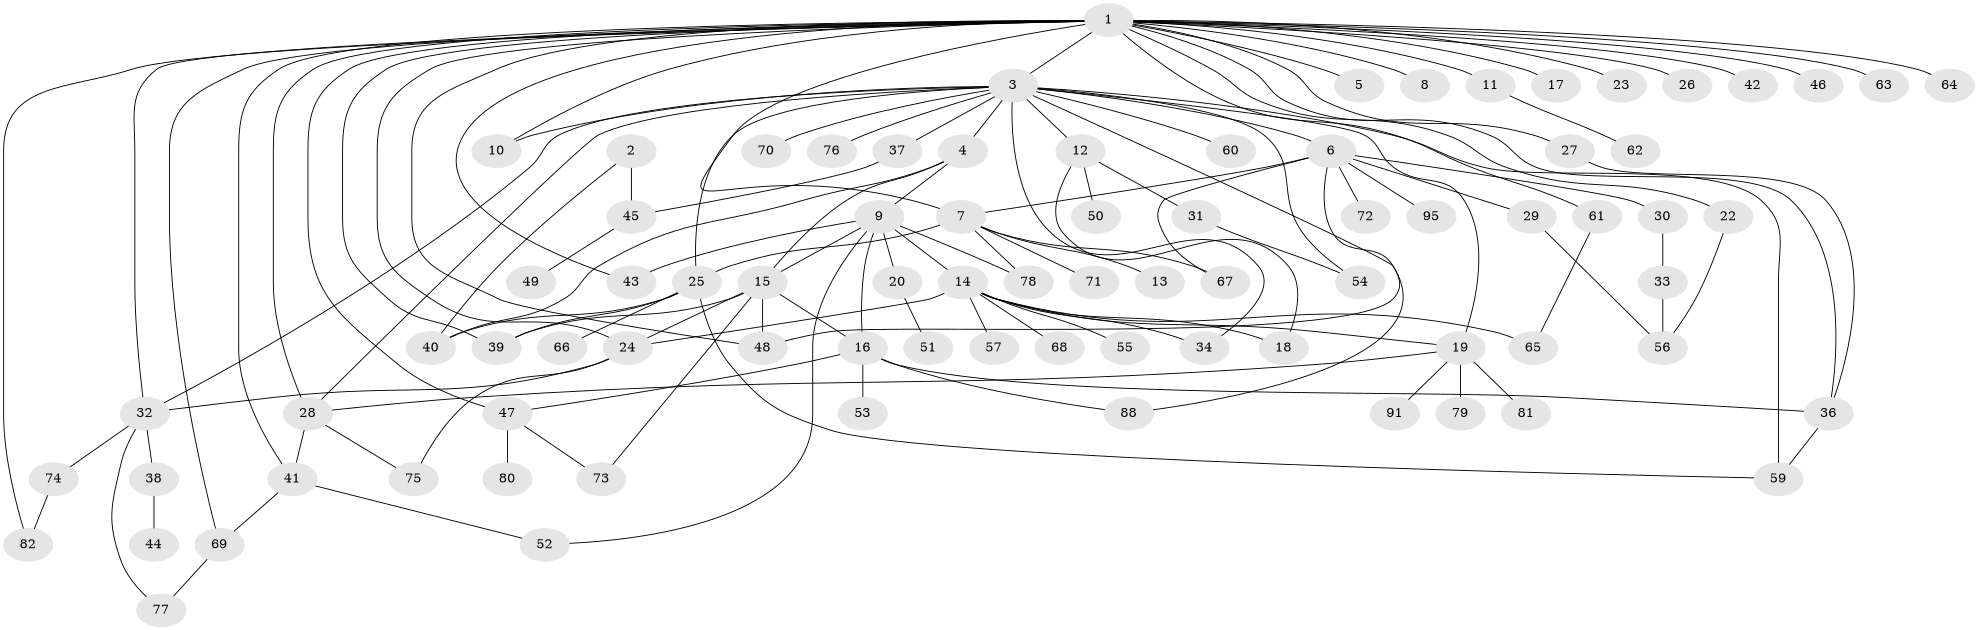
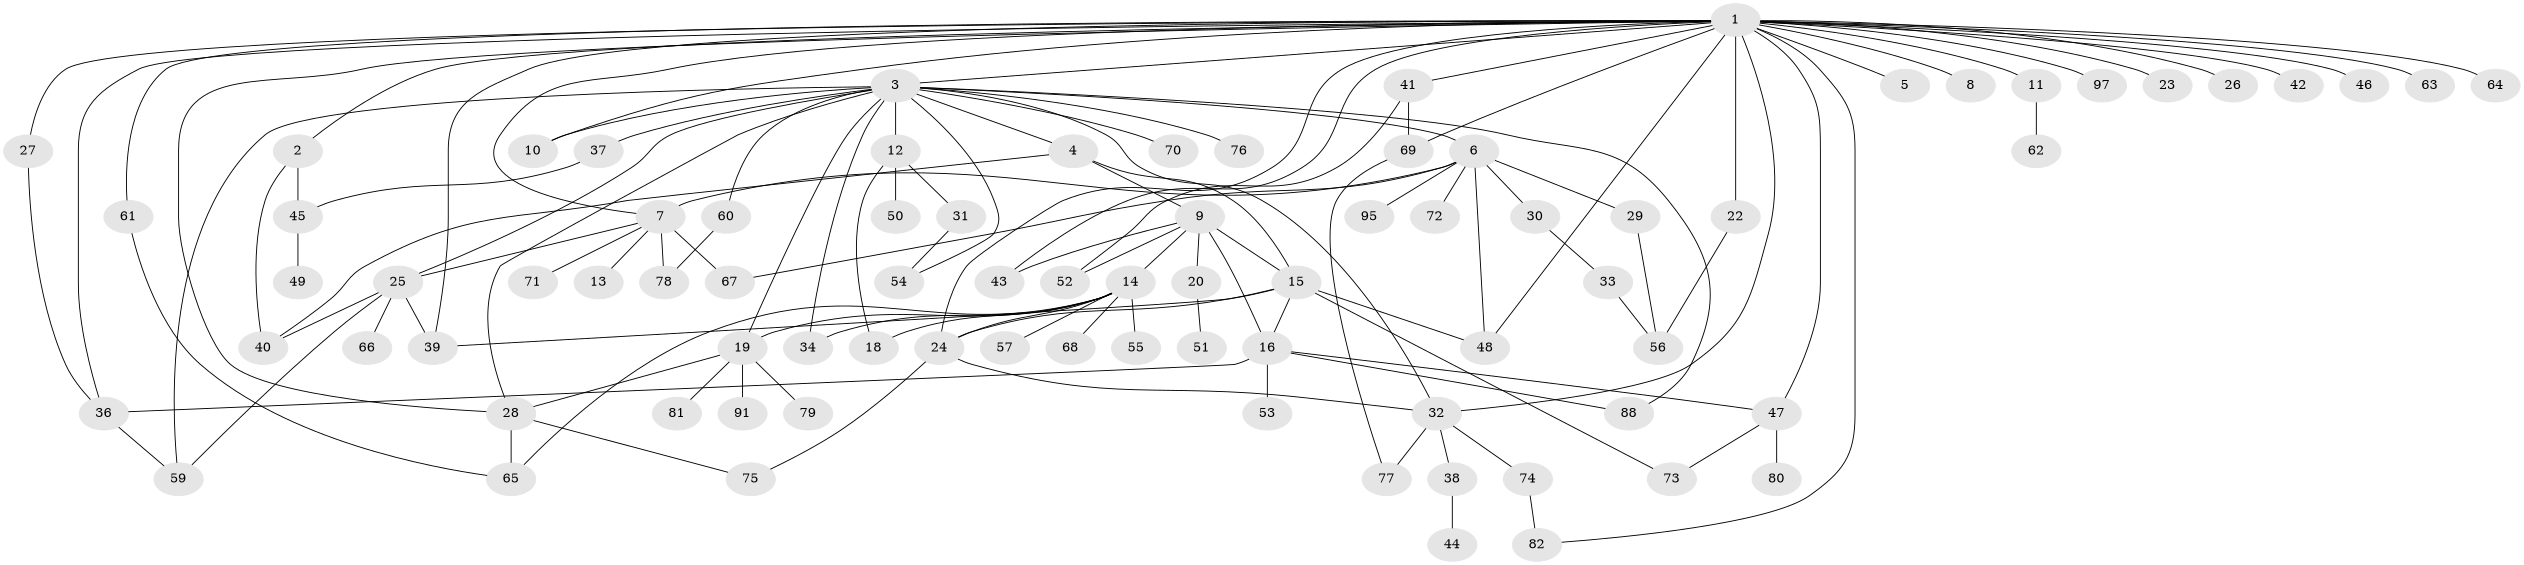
edge "1" -- "2": added
node "17": label "17" -> "97"
edge "9" -- "78": now "60" -- "78"
edge "28" -- "41": now "28" -- "65"
